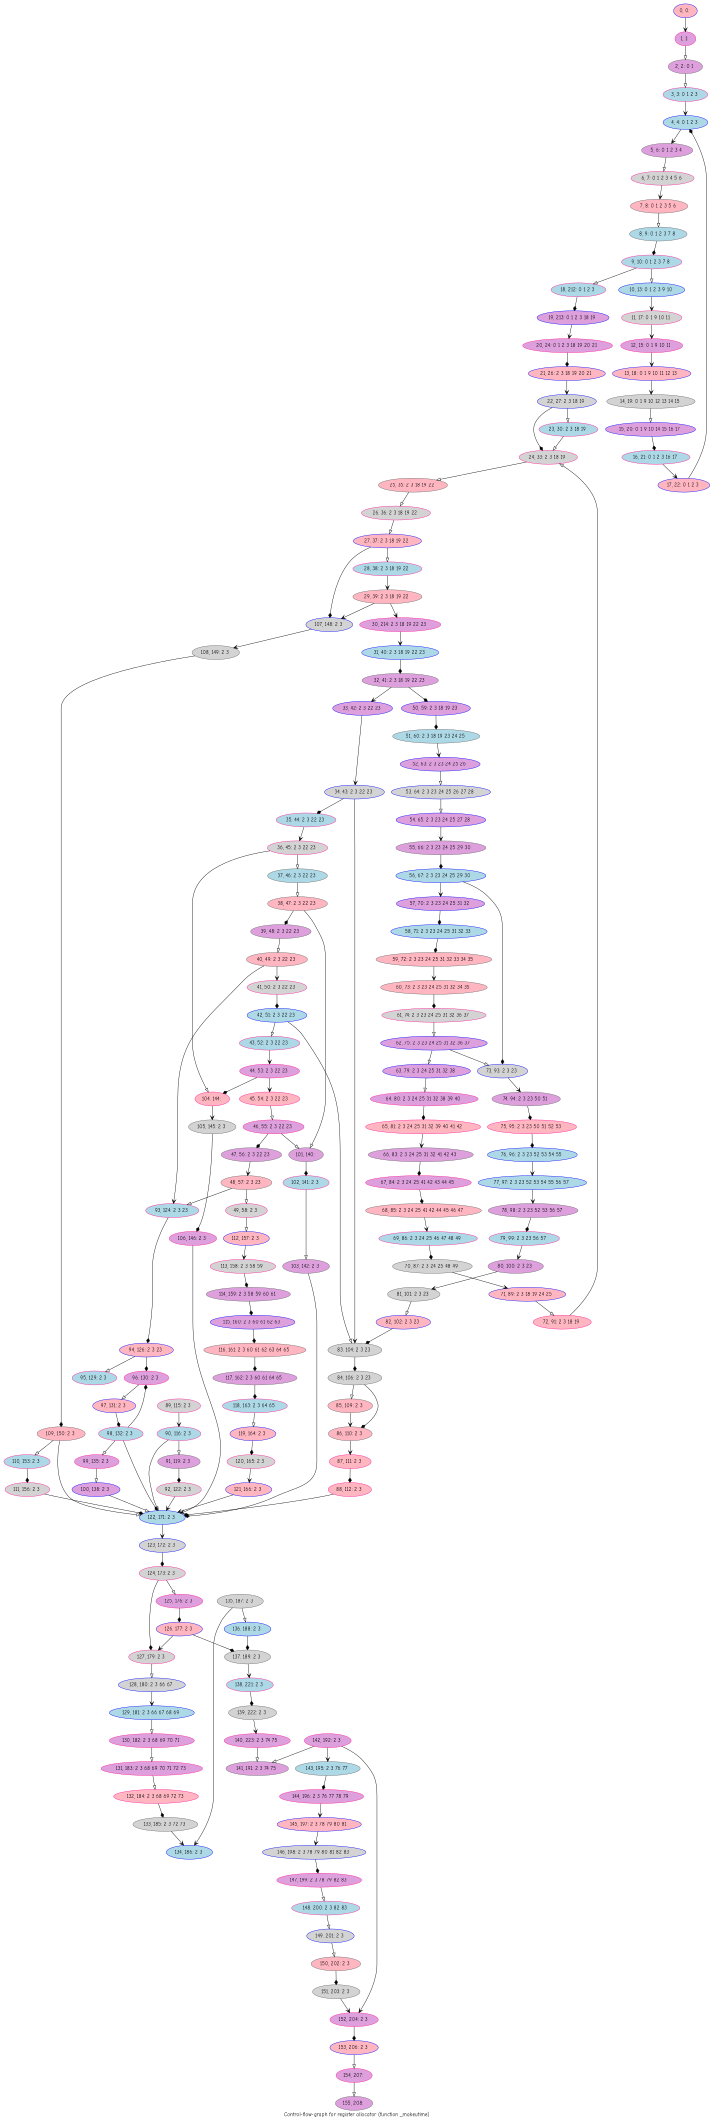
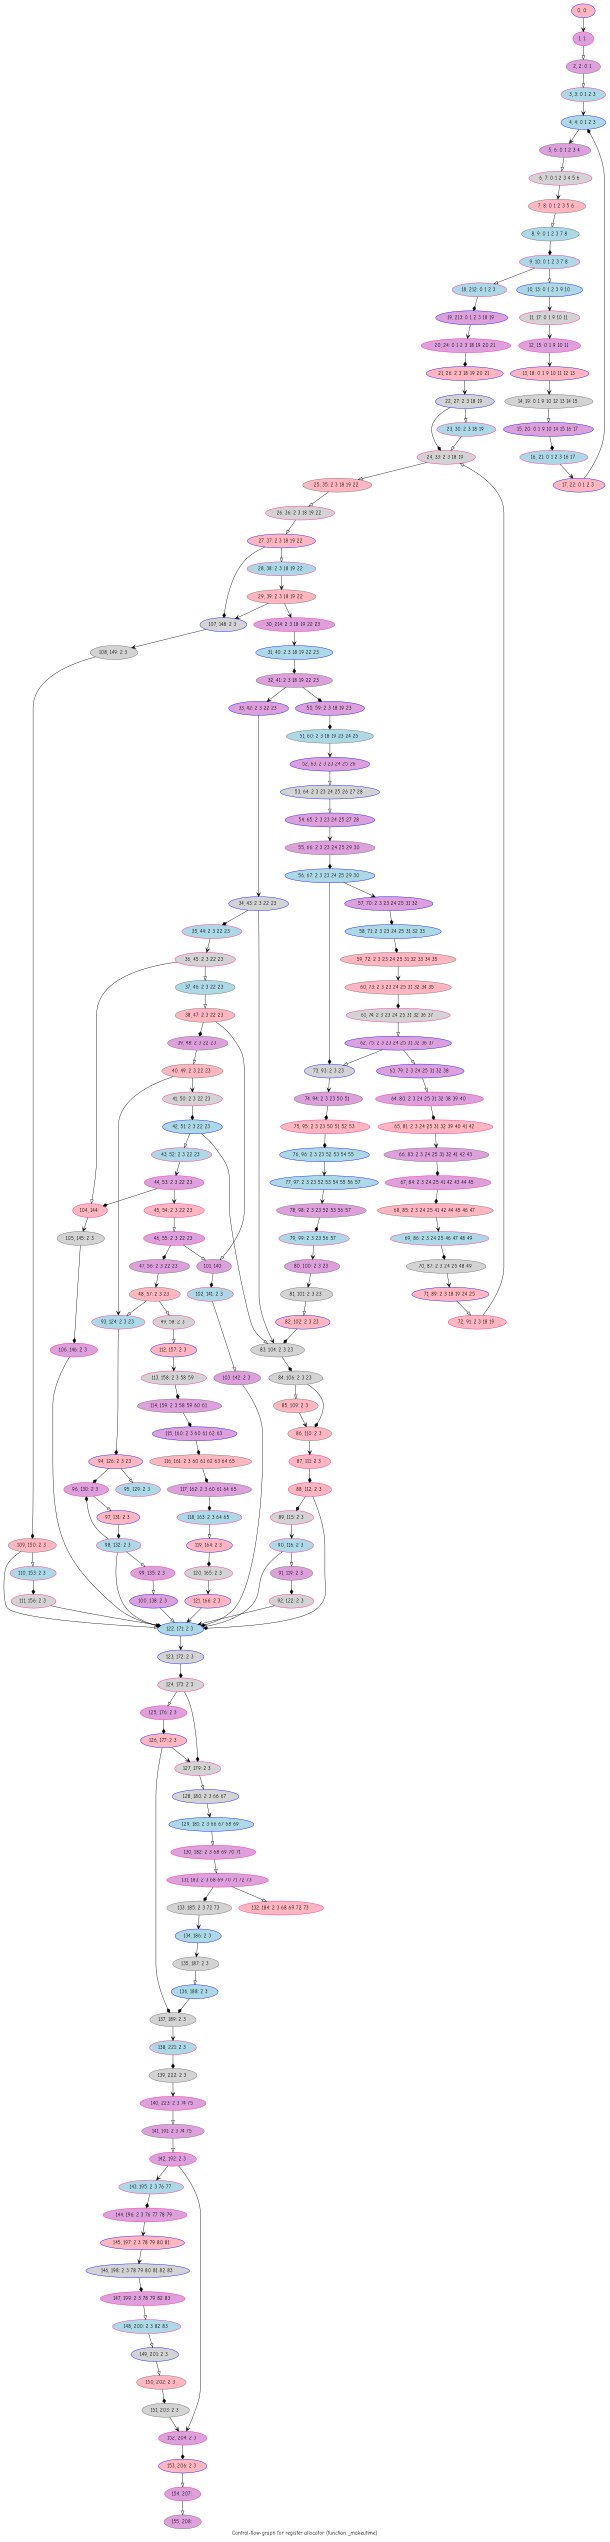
edge "88, 112: 2 3" -> "89, 115: 2 3": added
edge "135, 187: 2 3" -> "134, 186: 2 3": reversed
edge "142, 192: 2 3" -> "141, 191: 2 3 74 75": reversed
node "143, 195: 2 3 76 77": color gray40 -> deeppink
edge "132, 184: 2 3 68 69 72 73" -> "133, 185: 2 3 72 73": now "131, 183: 2 3 68 69 70 71 72 73" -> "133, 185: 2 3 72 73"
